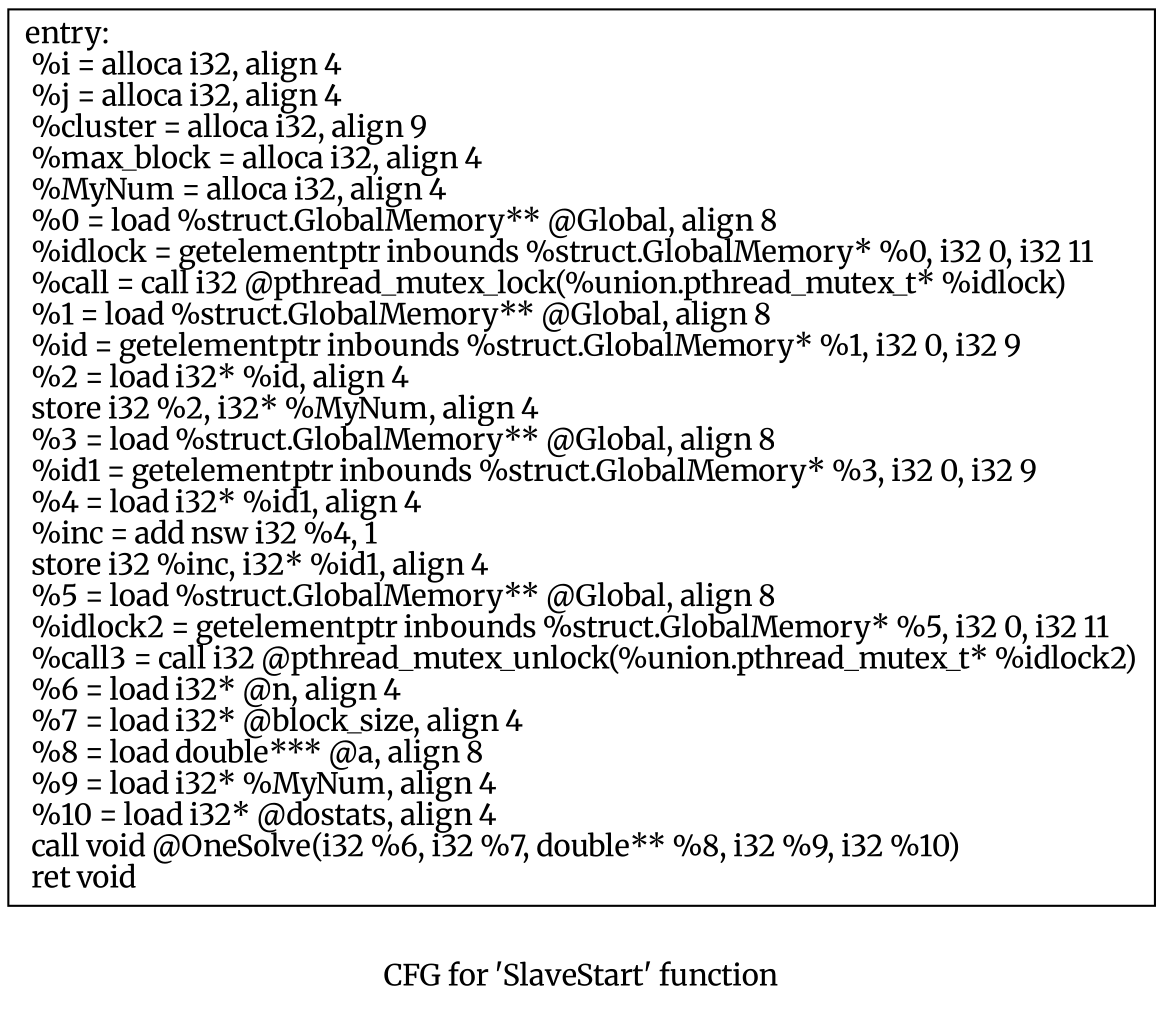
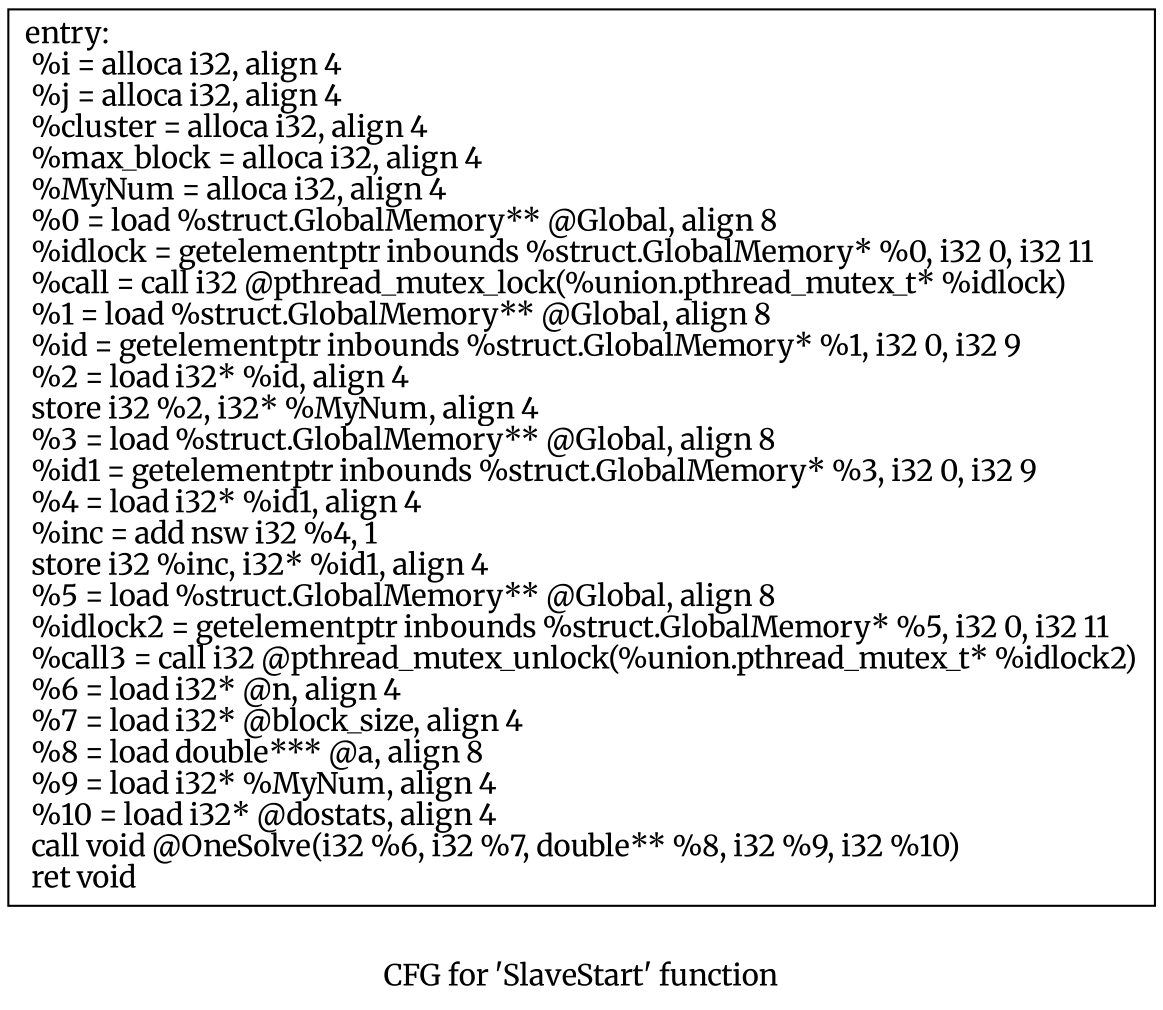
node "entry:": text "%cluster = alloca i32, align 9" -> "%cluster = alloca i32, align 4"
